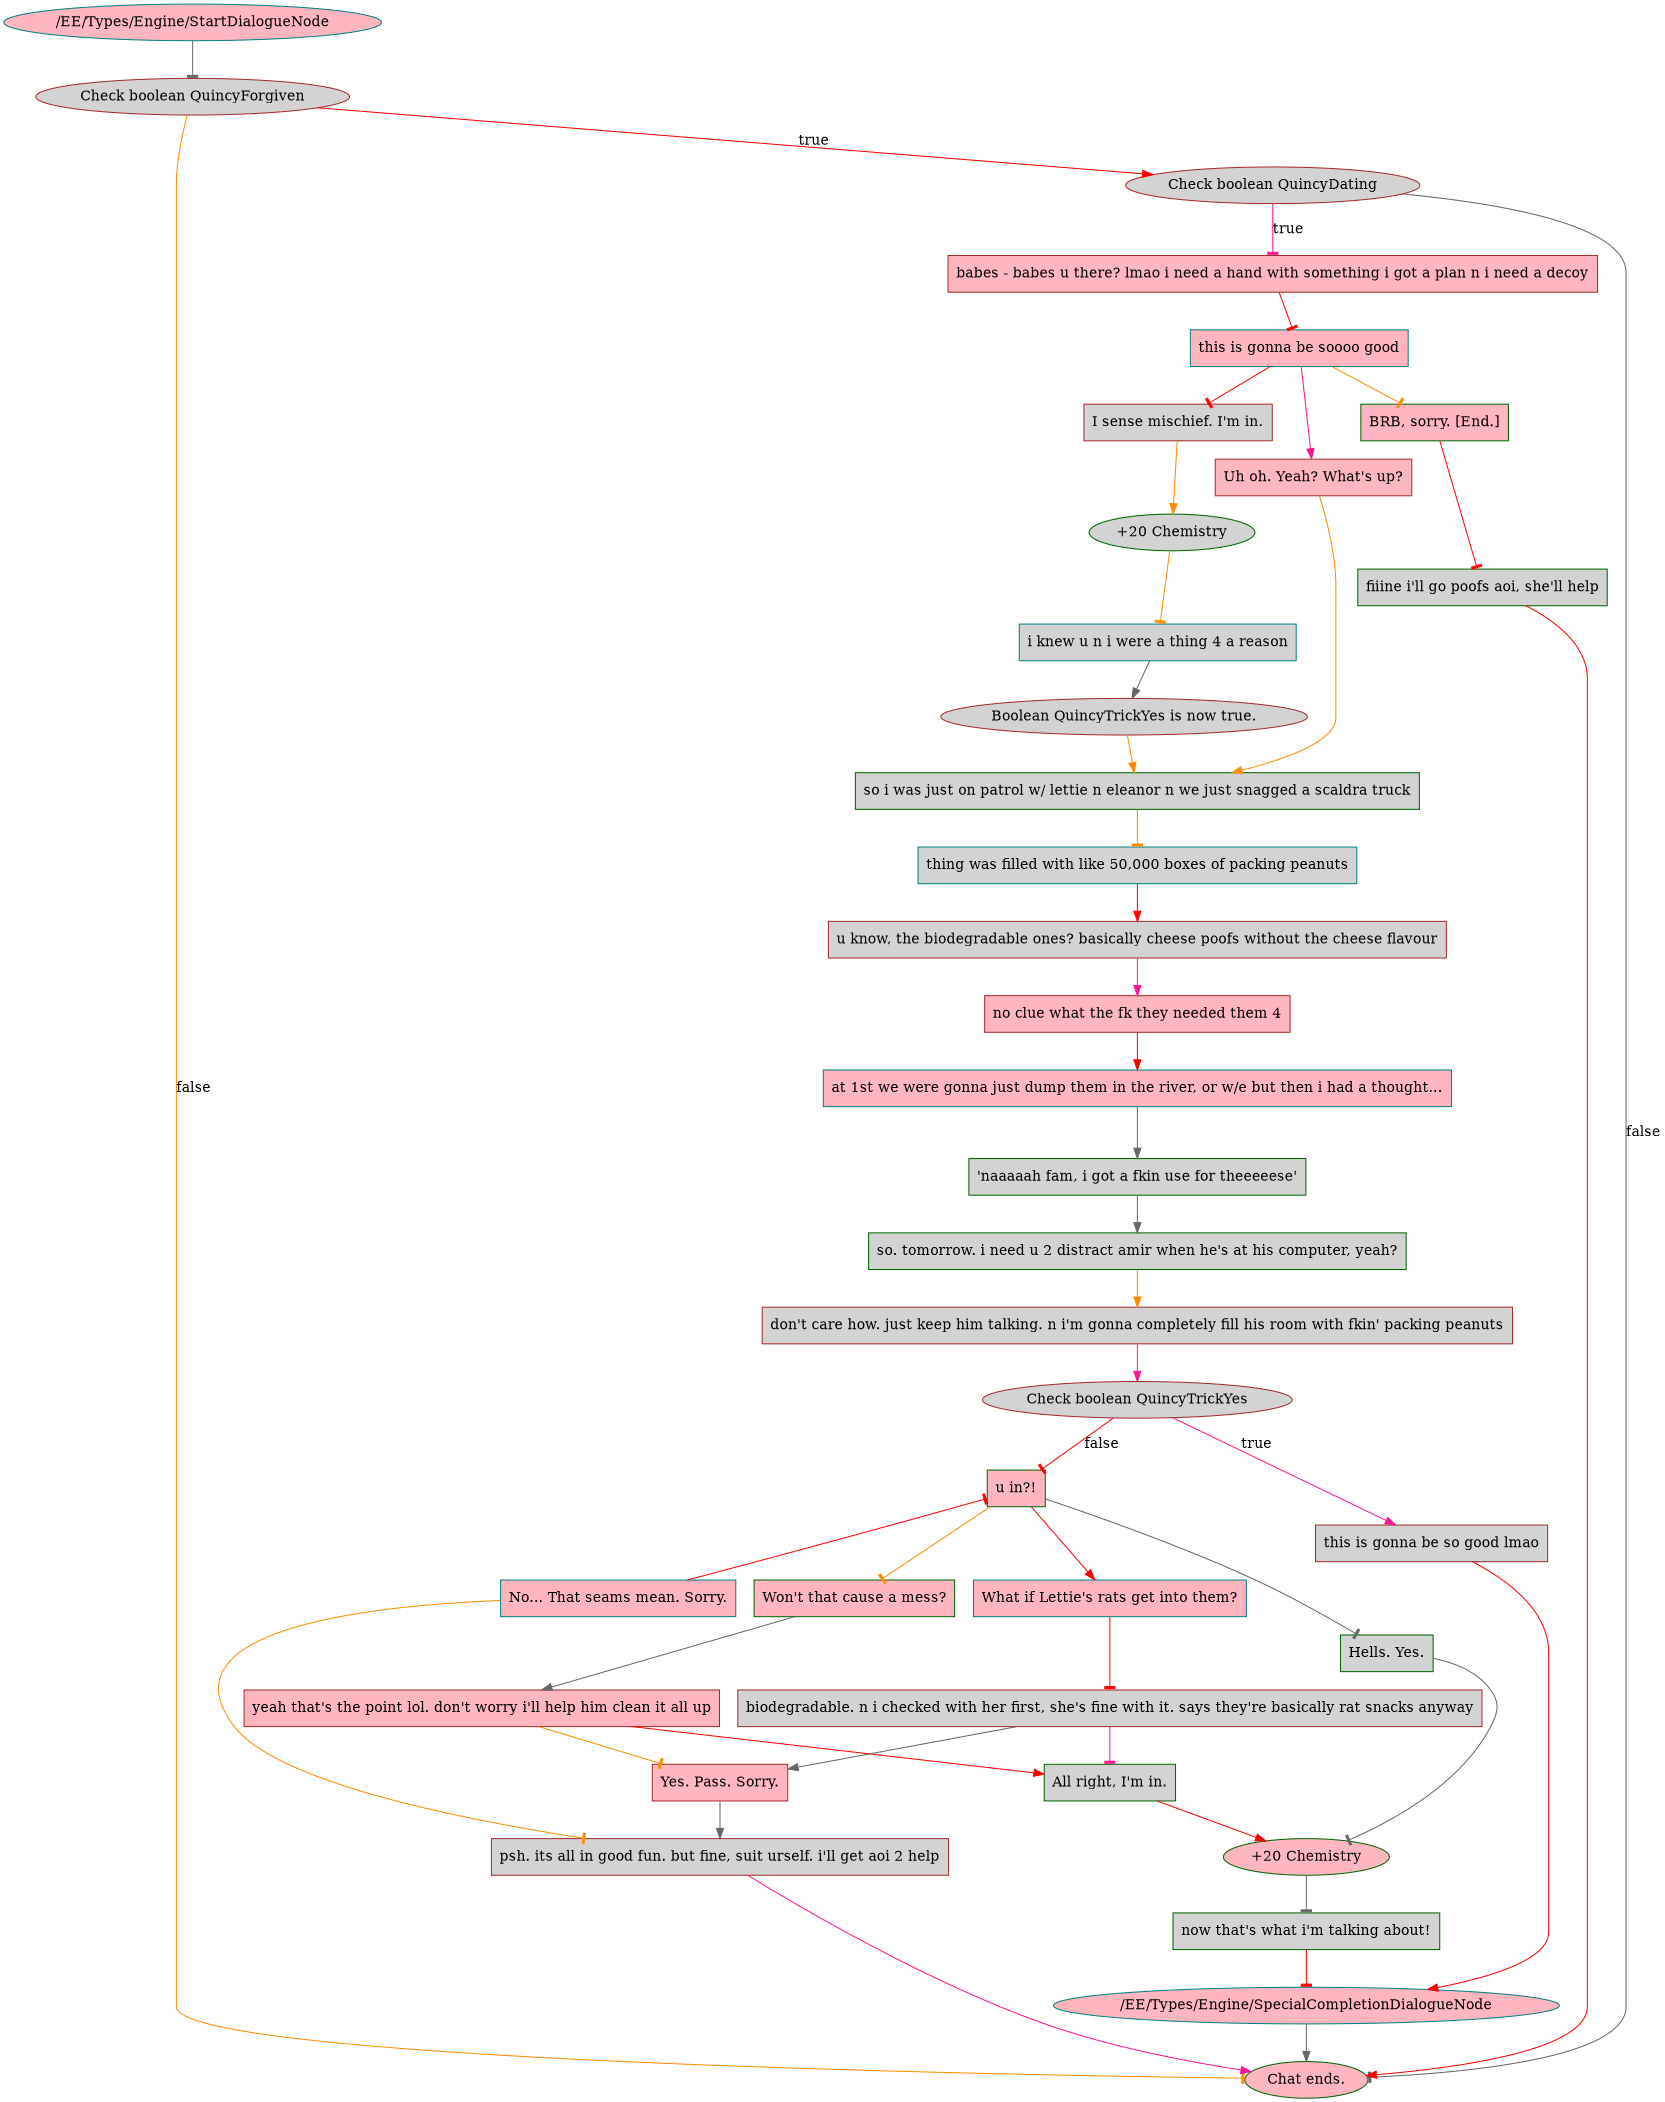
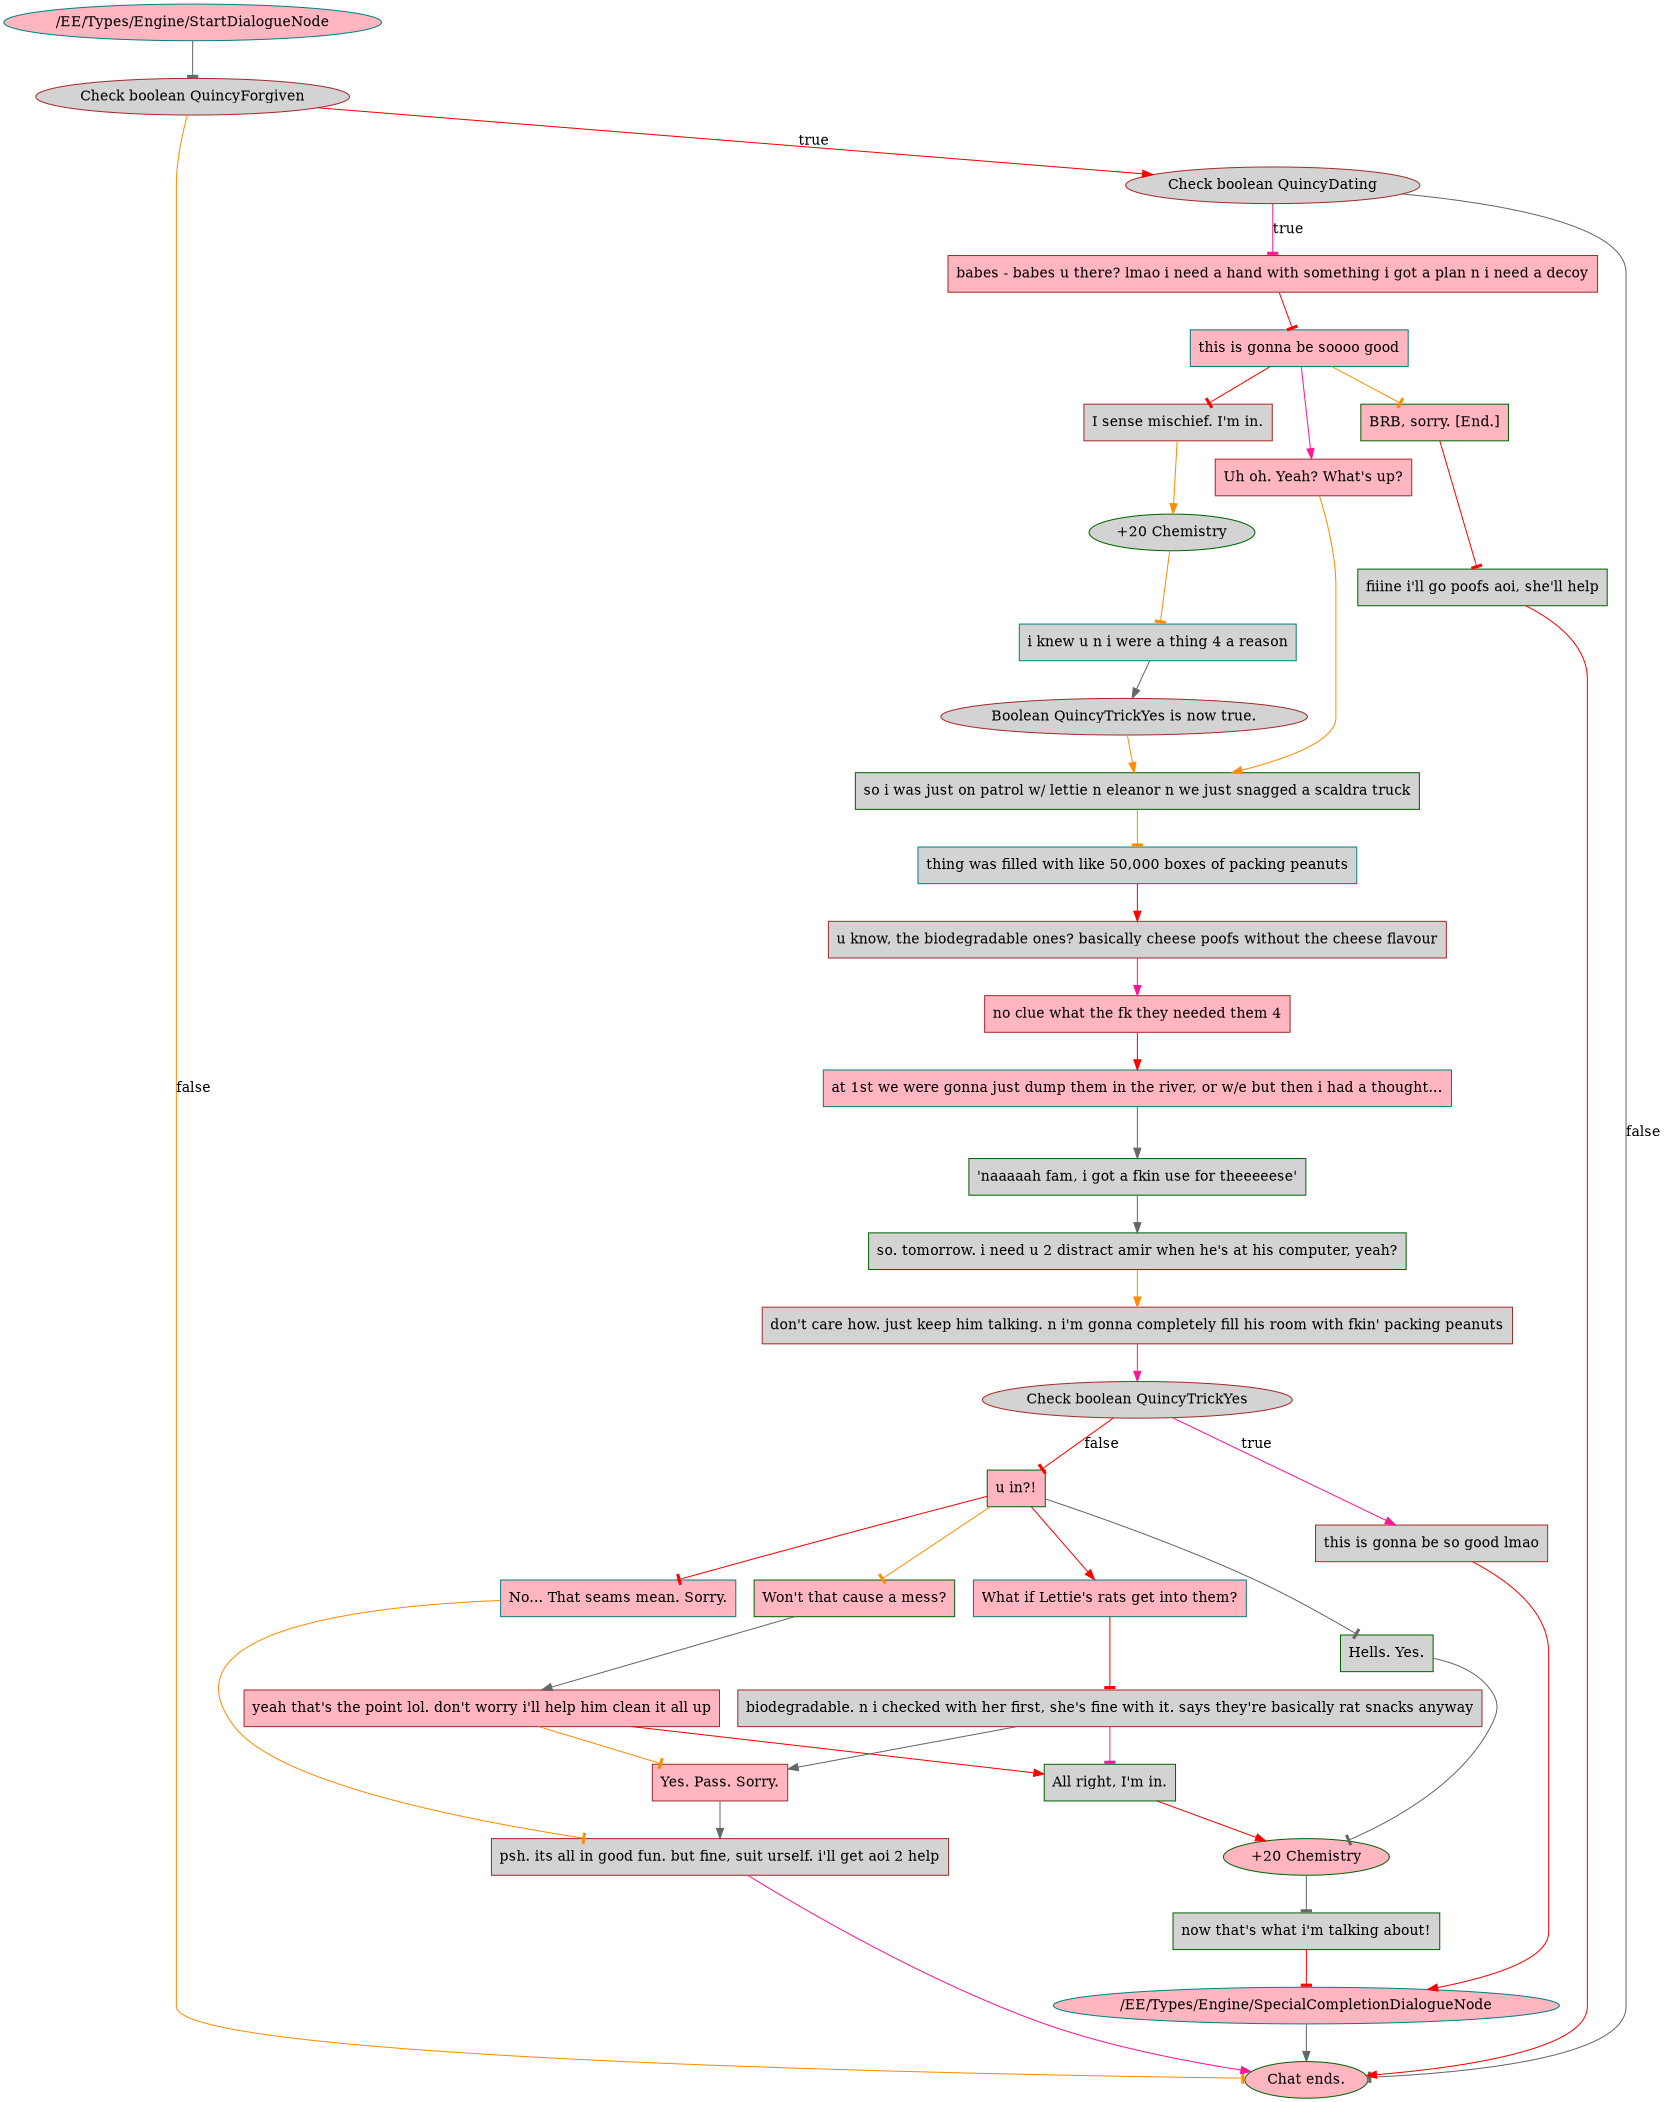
edge "No... That seams mean. Sorry." -> "u in?!": reversed
